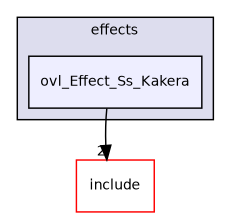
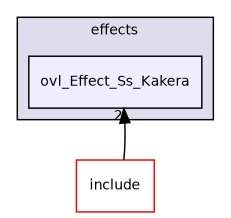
edge "ovl_Effect_Ss_Kakera" -> "include": reversed
